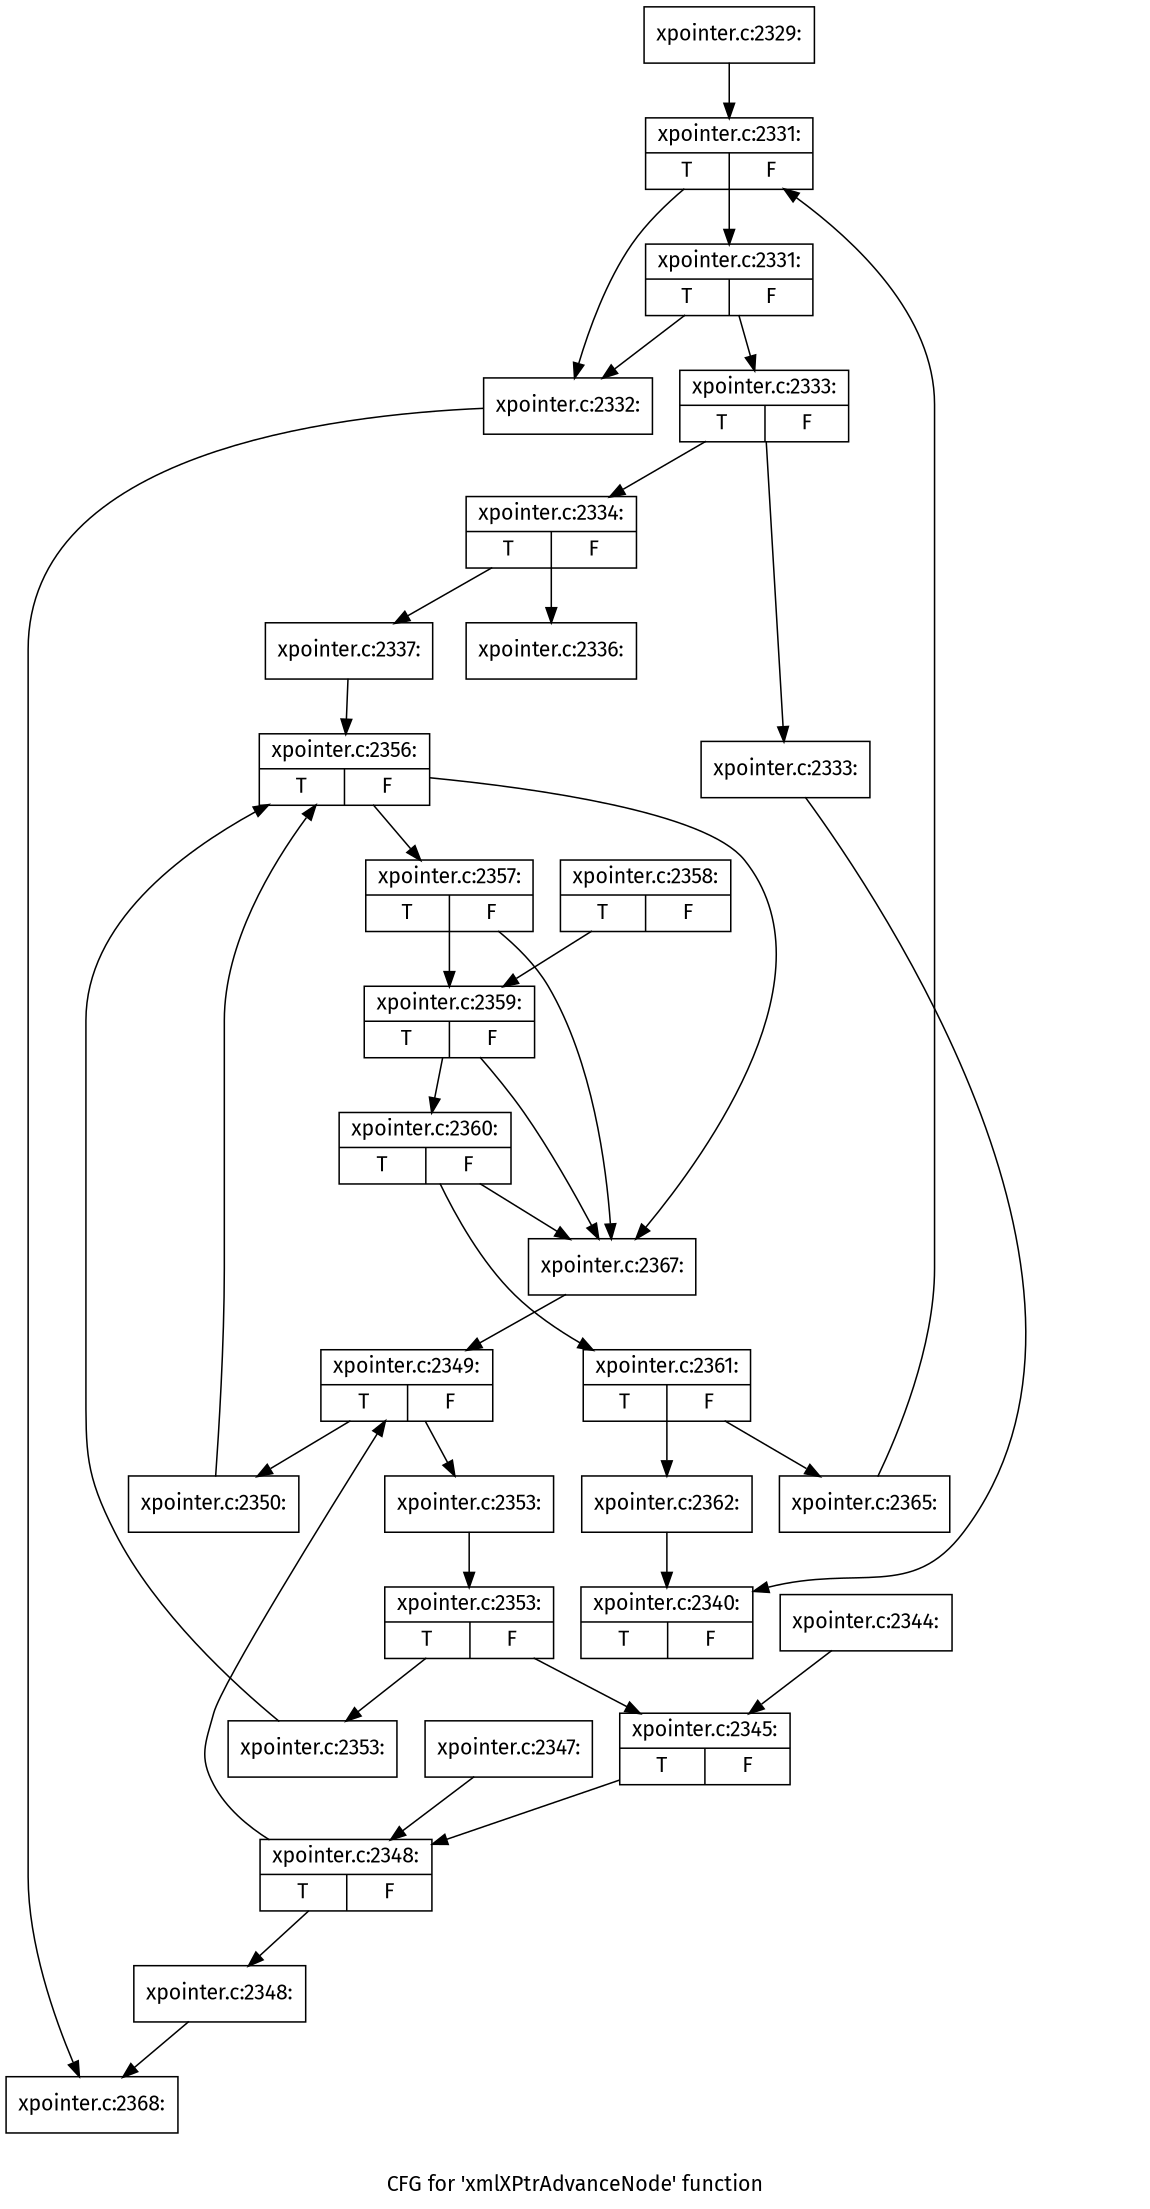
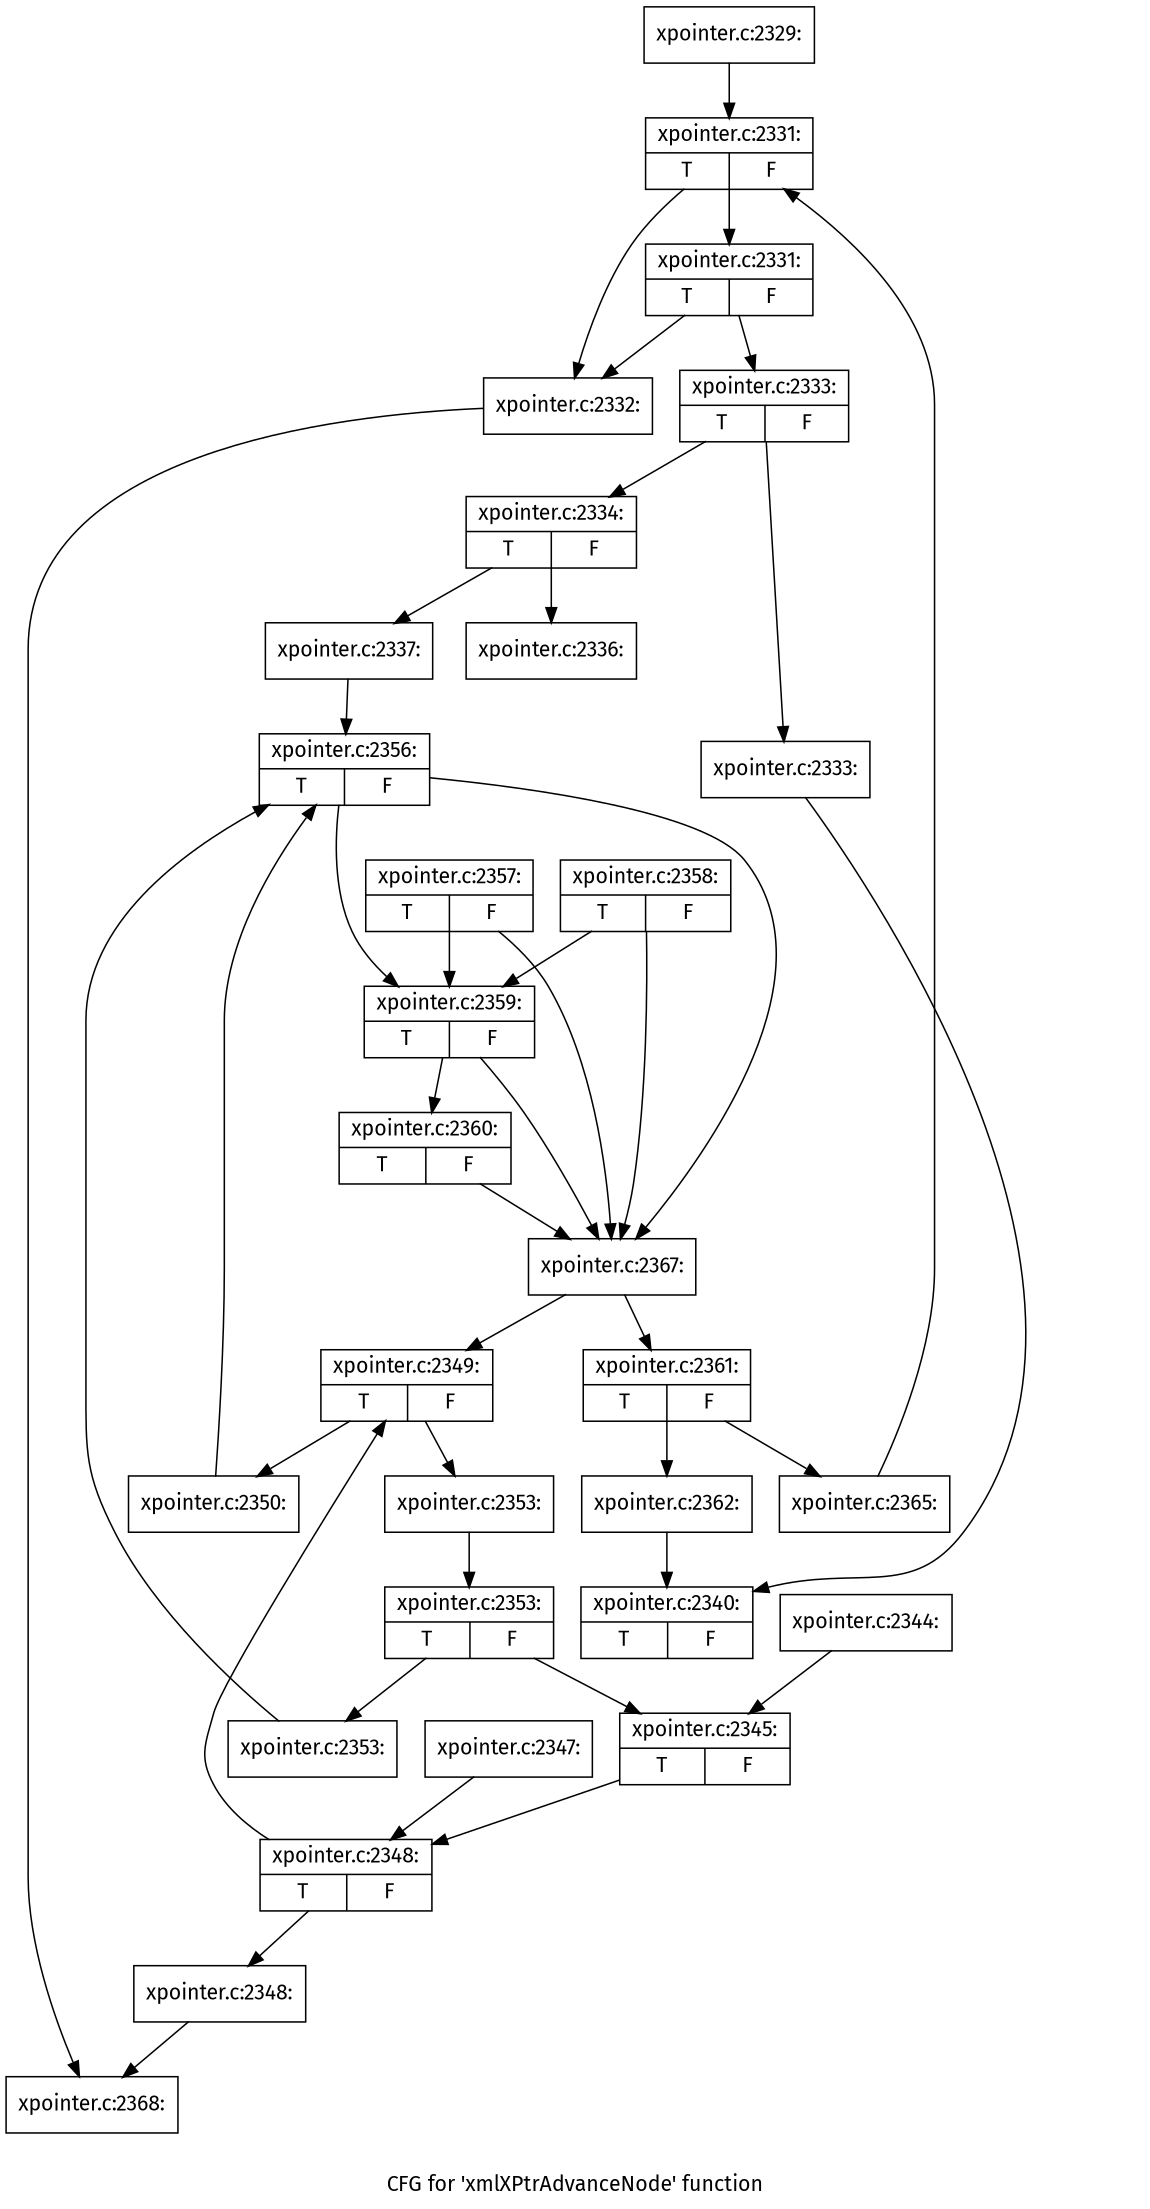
edge "xpointer.c:2356:" -> "xpointer.c:2357:": now "xpointer.c:2356:" -> "xpointer.c:2359:"
edge "xpointer.c:2358:" -> "xpointer.c:2367:": added
edge "xpointer.c:2360:" -> "xpointer.c:2361:": now "xpointer.c:2367:" -> "xpointer.c:2361:"
